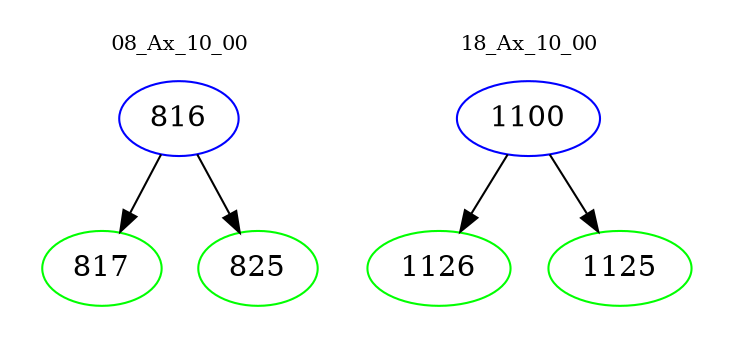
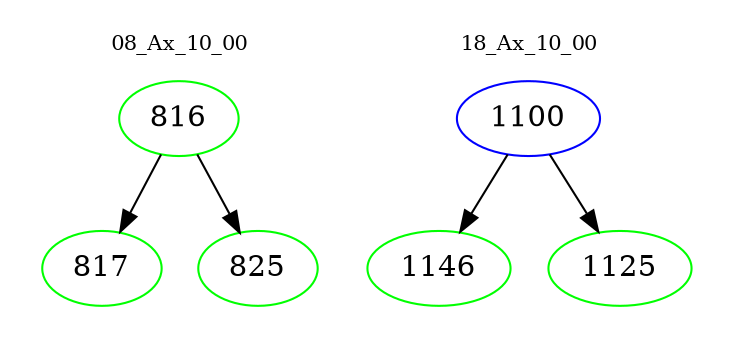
node "816": color blue -> green
node "1126": label "1126" -> "1146"
